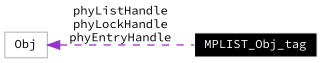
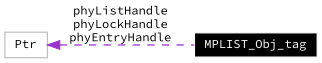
node "Obj": label "Obj" -> "Ptr"
